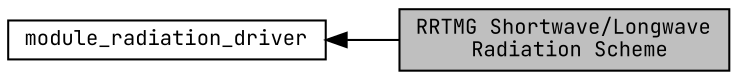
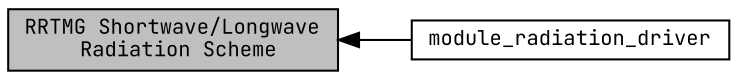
edge "RRTMG Shortwave/Longwave Radiation Scheme" -> "module_radiation_driver": reversed
